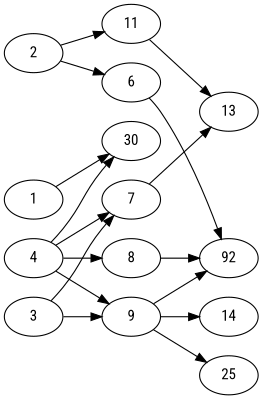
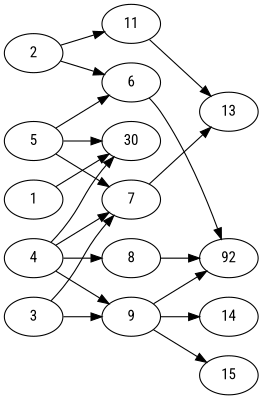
node "5": added
node "25": label "25" -> "15"
